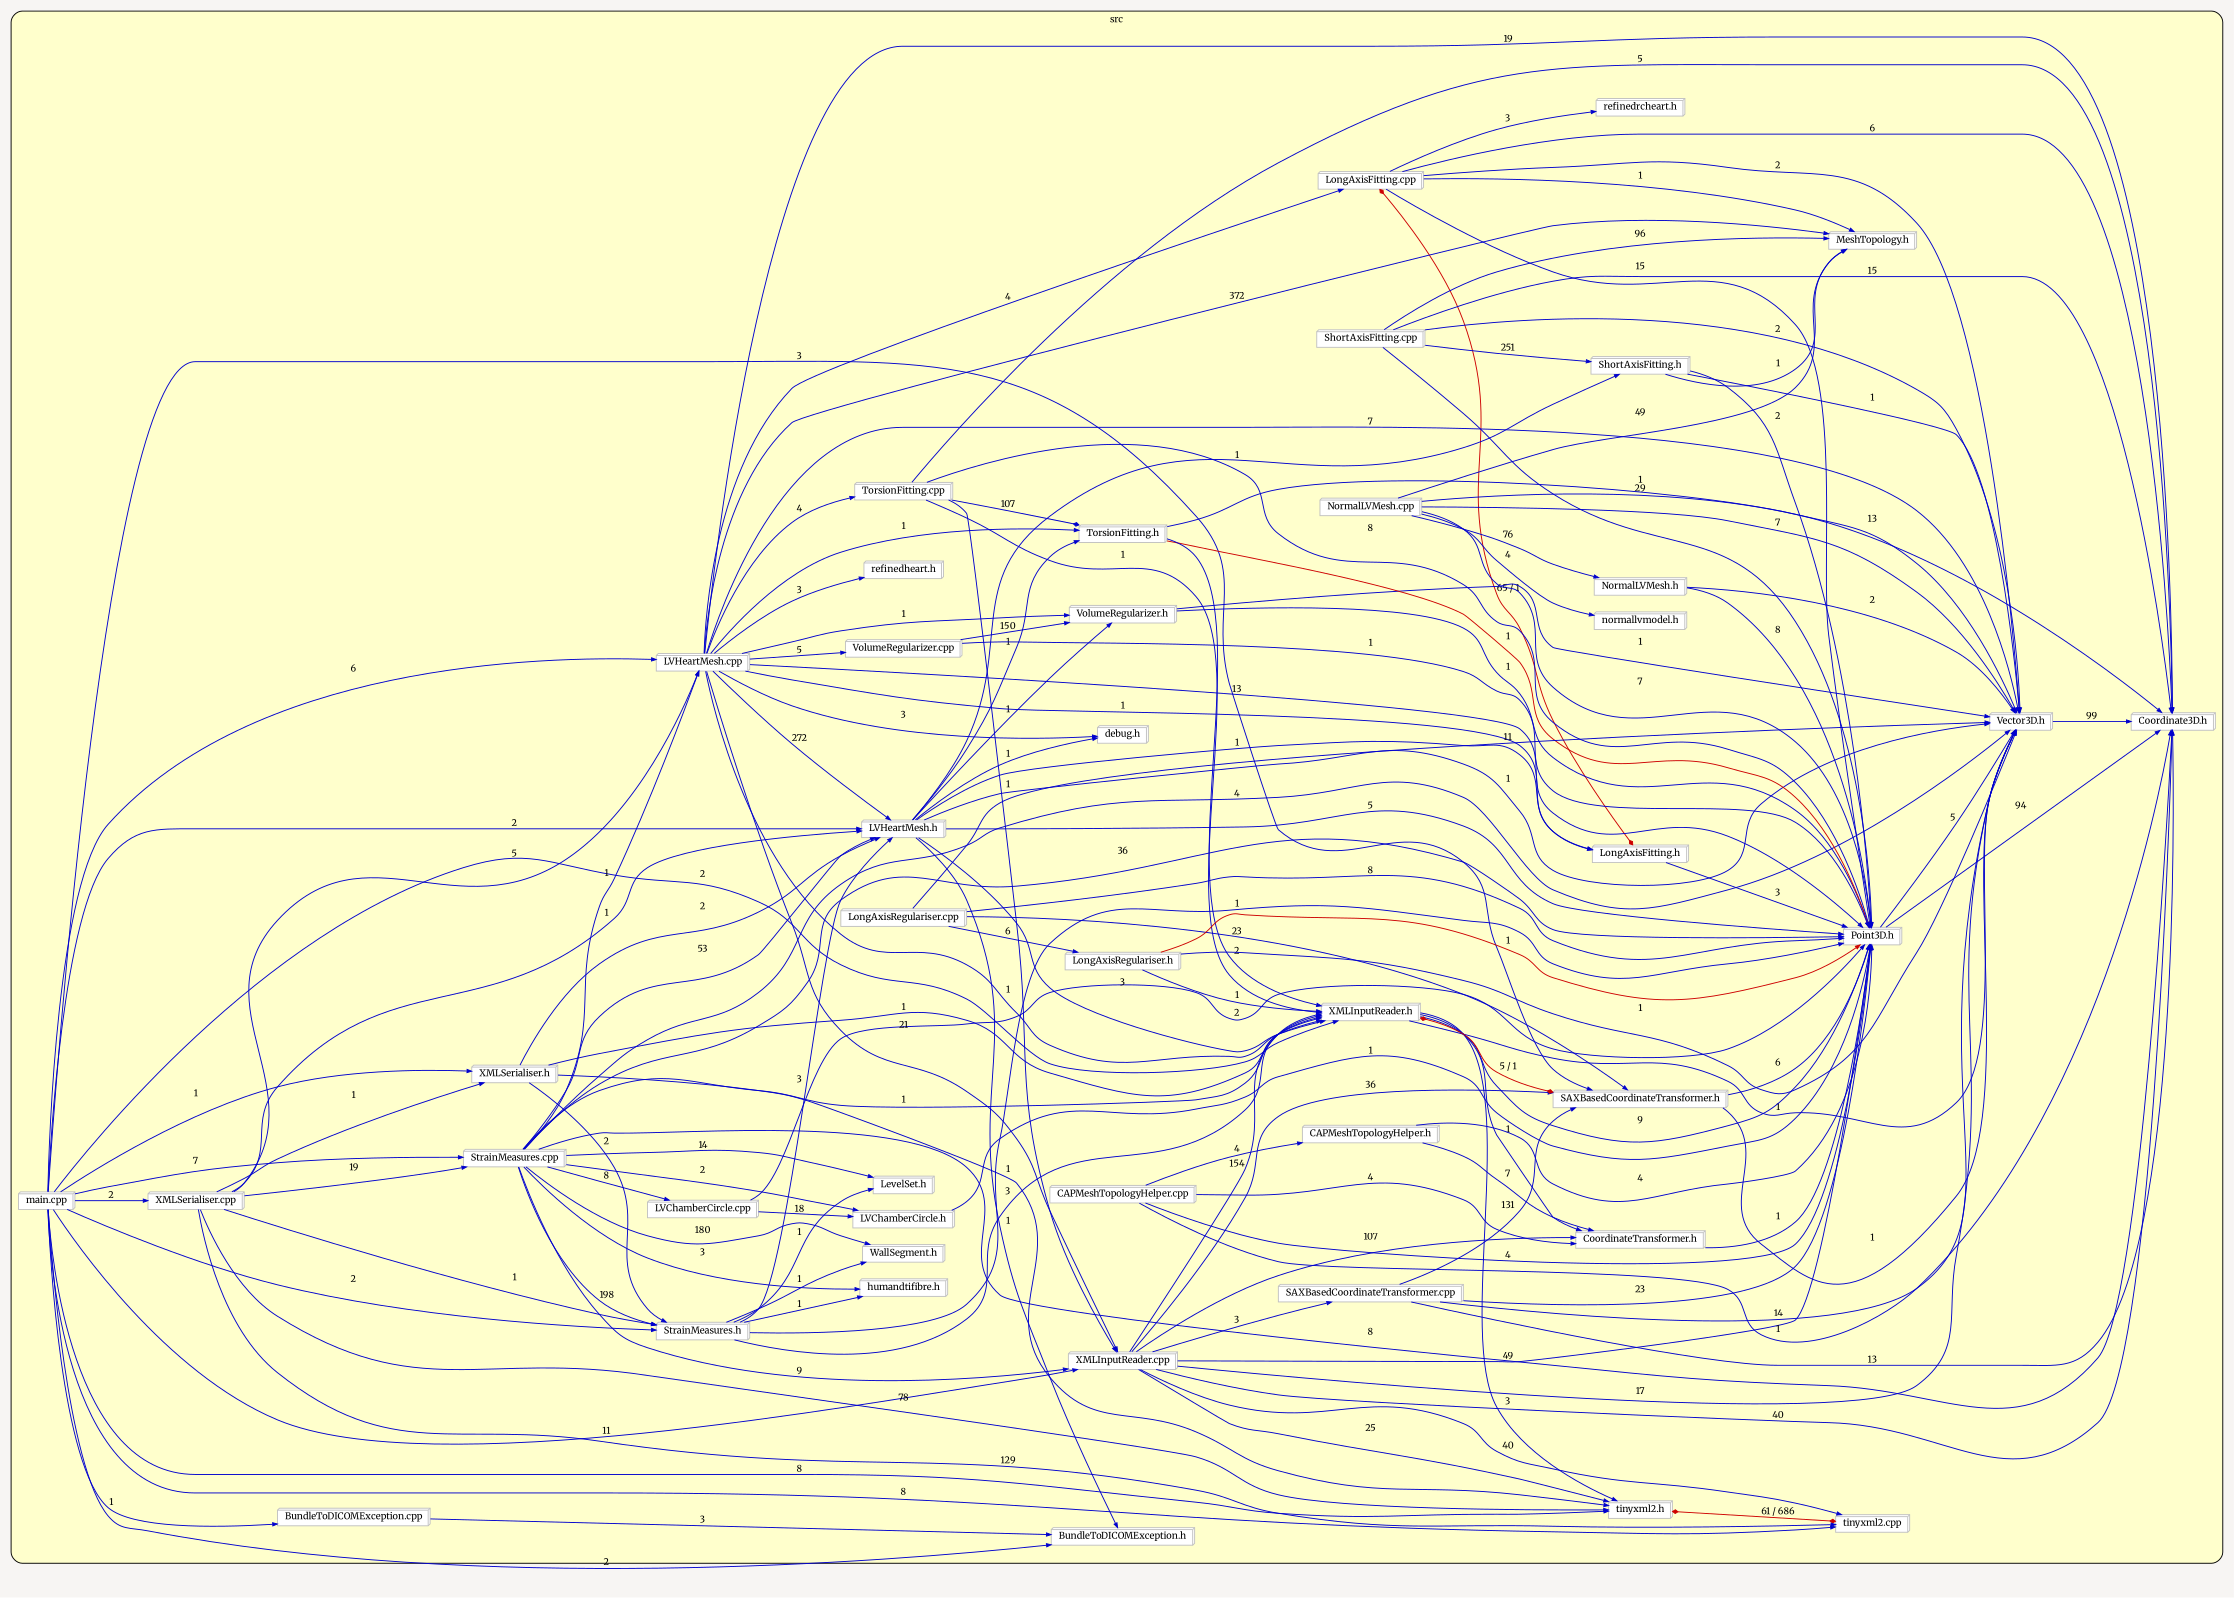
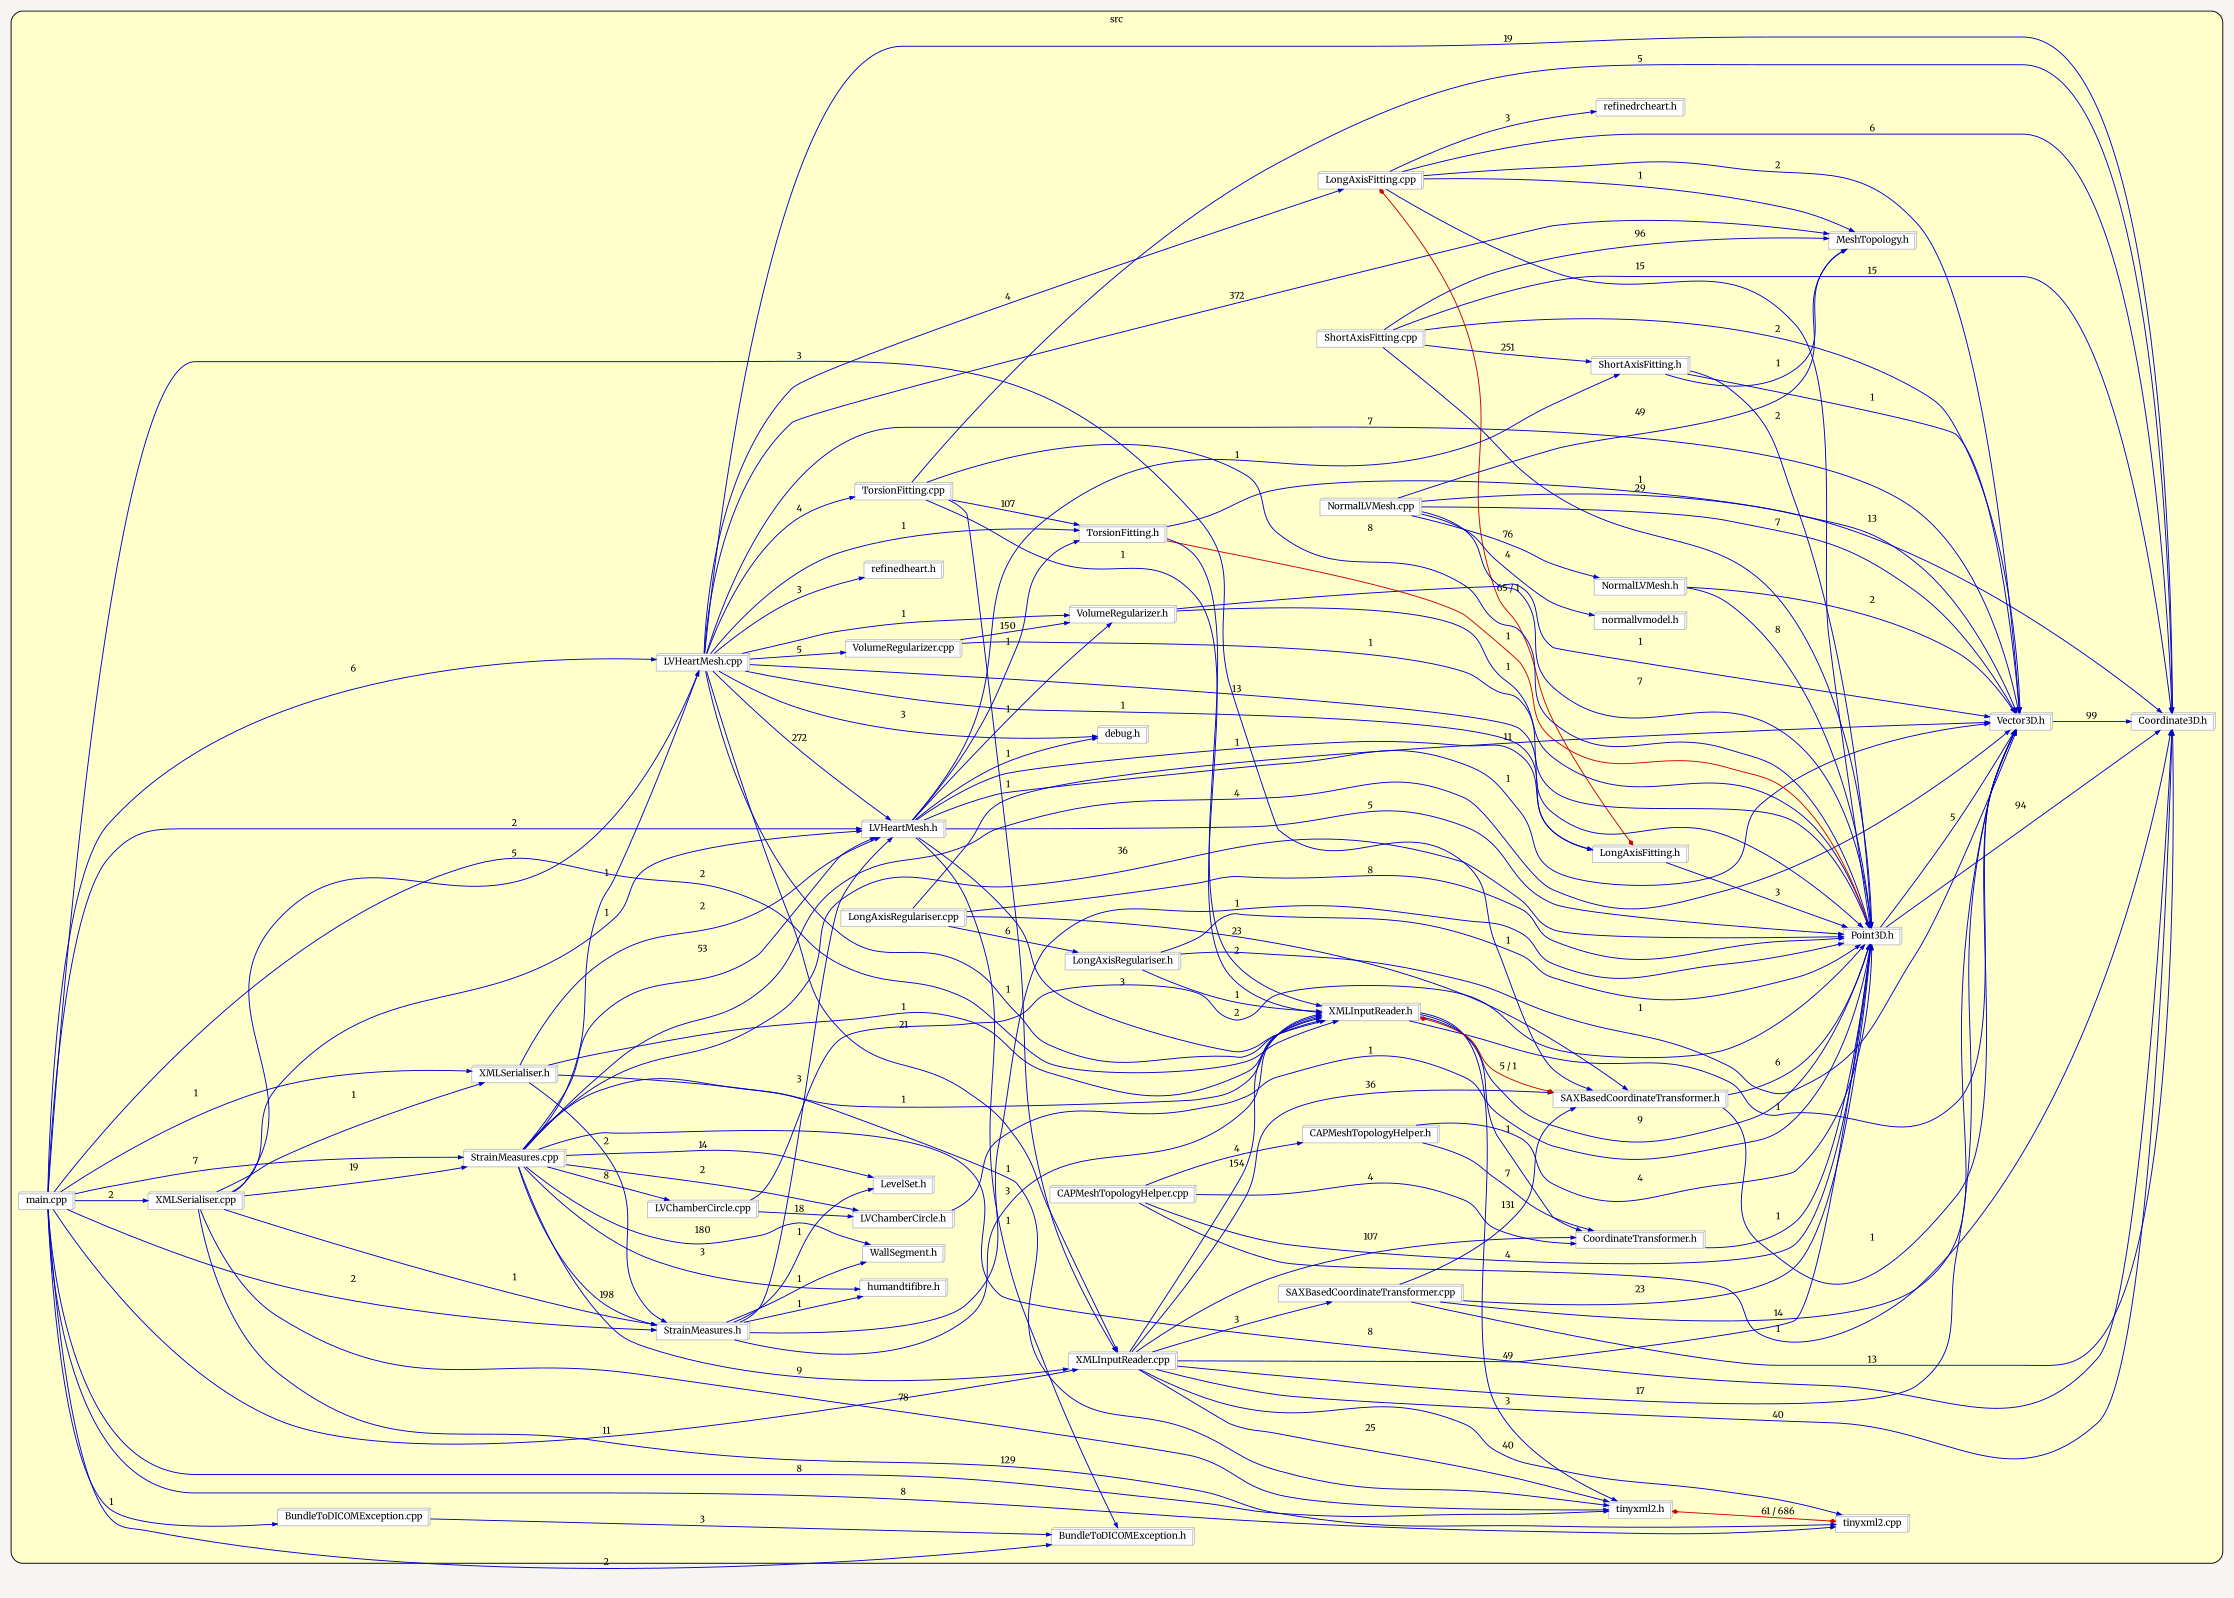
edge "TorsionFitting.cpp" -> "TorsionFitting.h": arrowhead diamond -> normal
edge "LongAxisRegulariser.h" -> "Point3D.h": color red3 -> blue3
